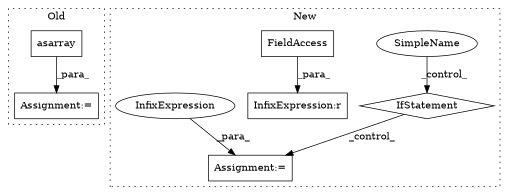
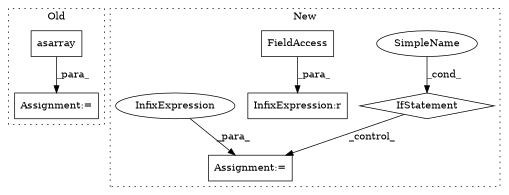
edge "SimpleName" -> "IfStatement": label "_control_" -> "_cond_"
